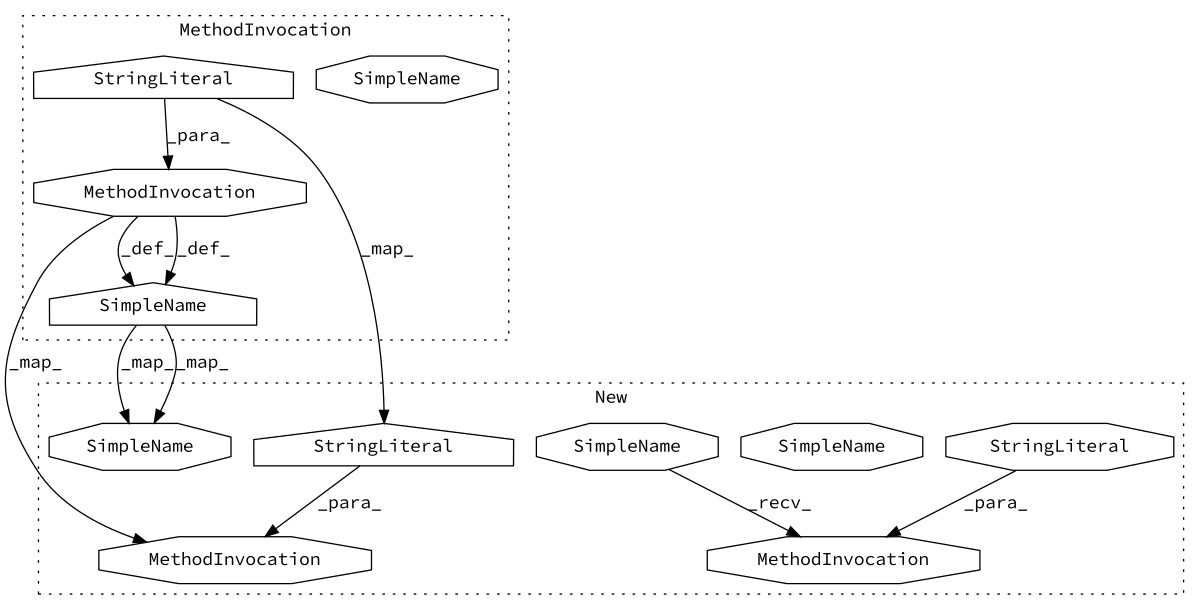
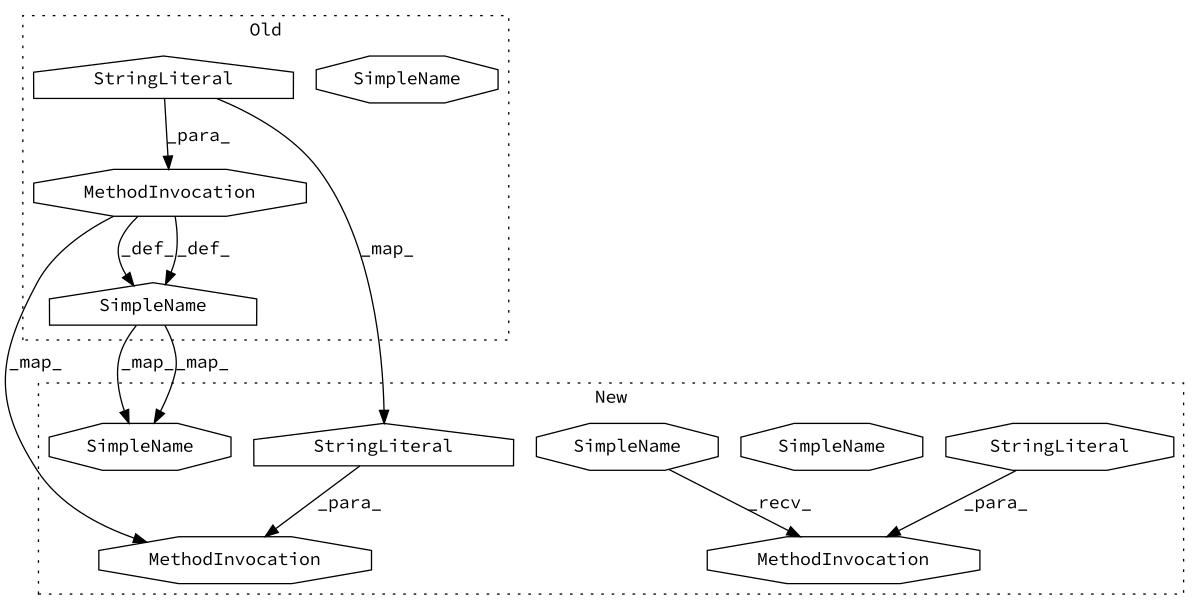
cluster "MethodInvocation": label "MethodInvocation" -> "Old"
